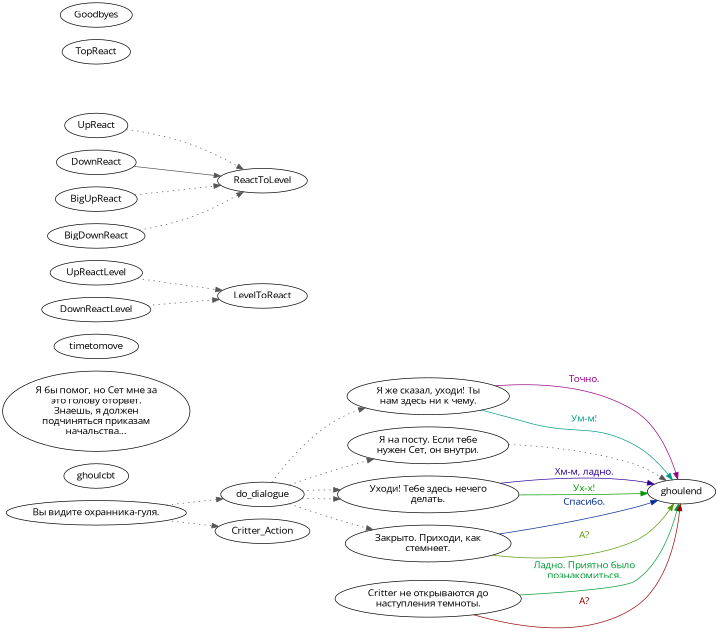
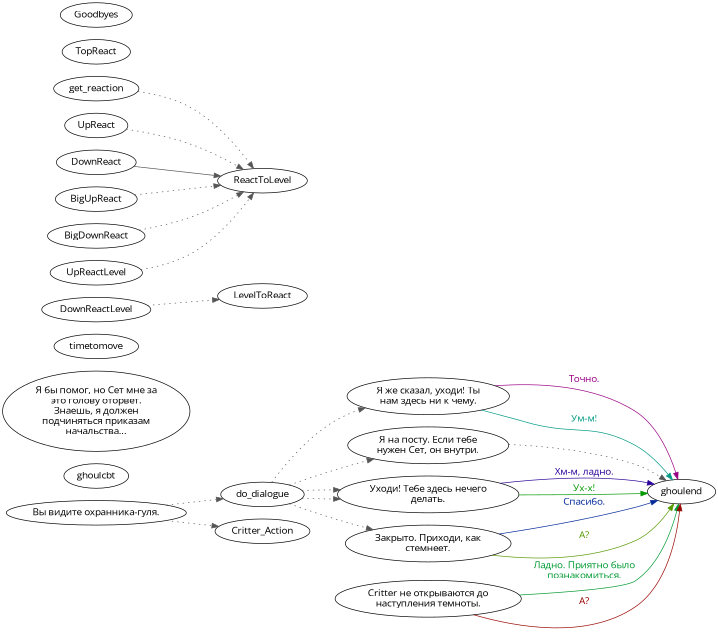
node "get_reaction": added
edge "UpReactLevel" -> "LevelToReact": now "UpReactLevel" -> "ReactToLevel"
